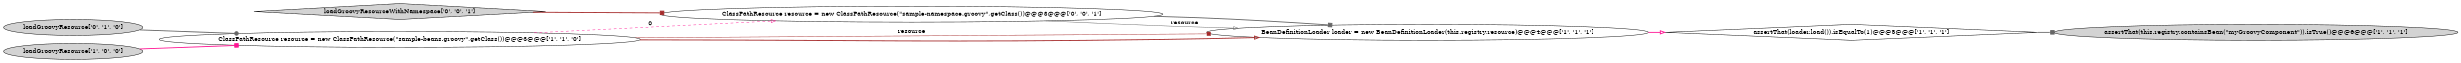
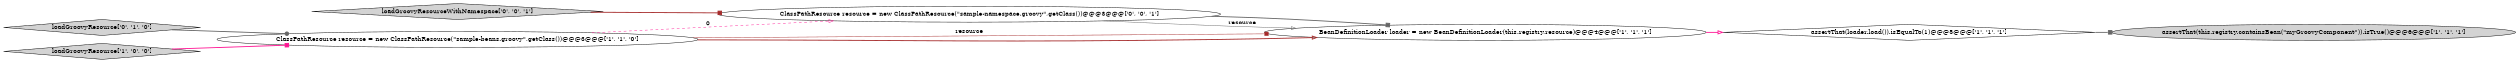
node "loadGroovyResource['0', '1', '0']": shape ellipse -> diamond
node "loadGroovyResource['1', '0', '0']": shape ellipse -> diamond
